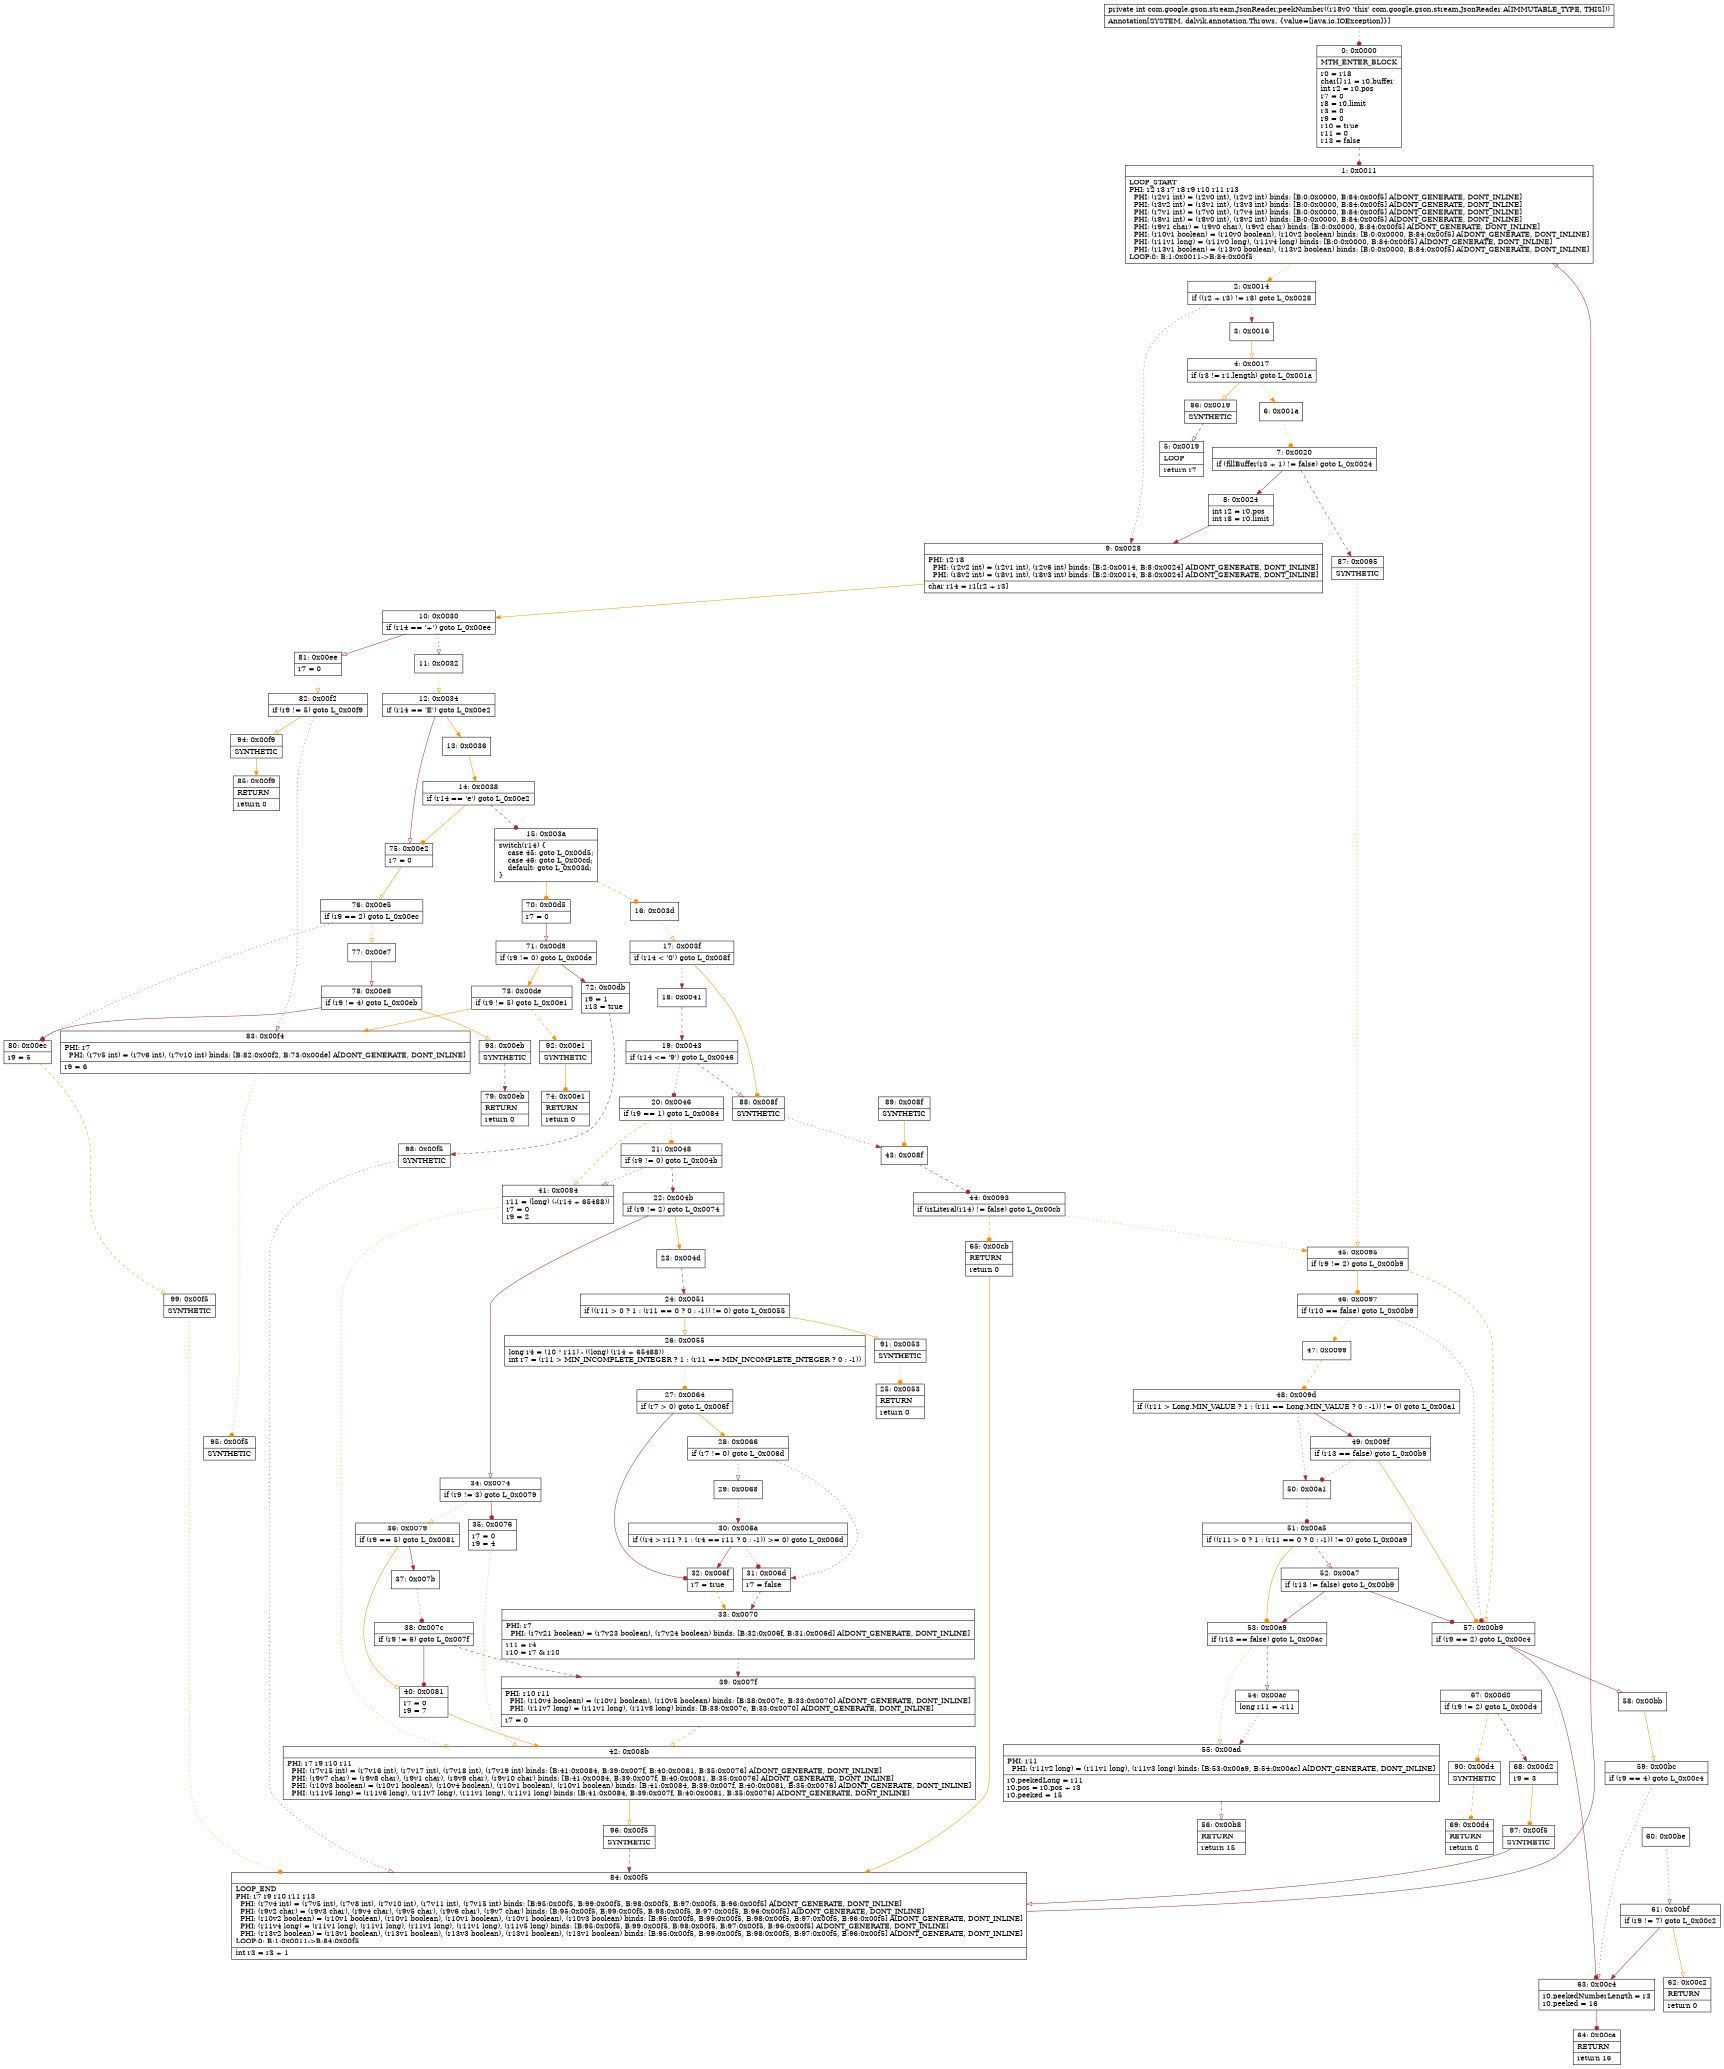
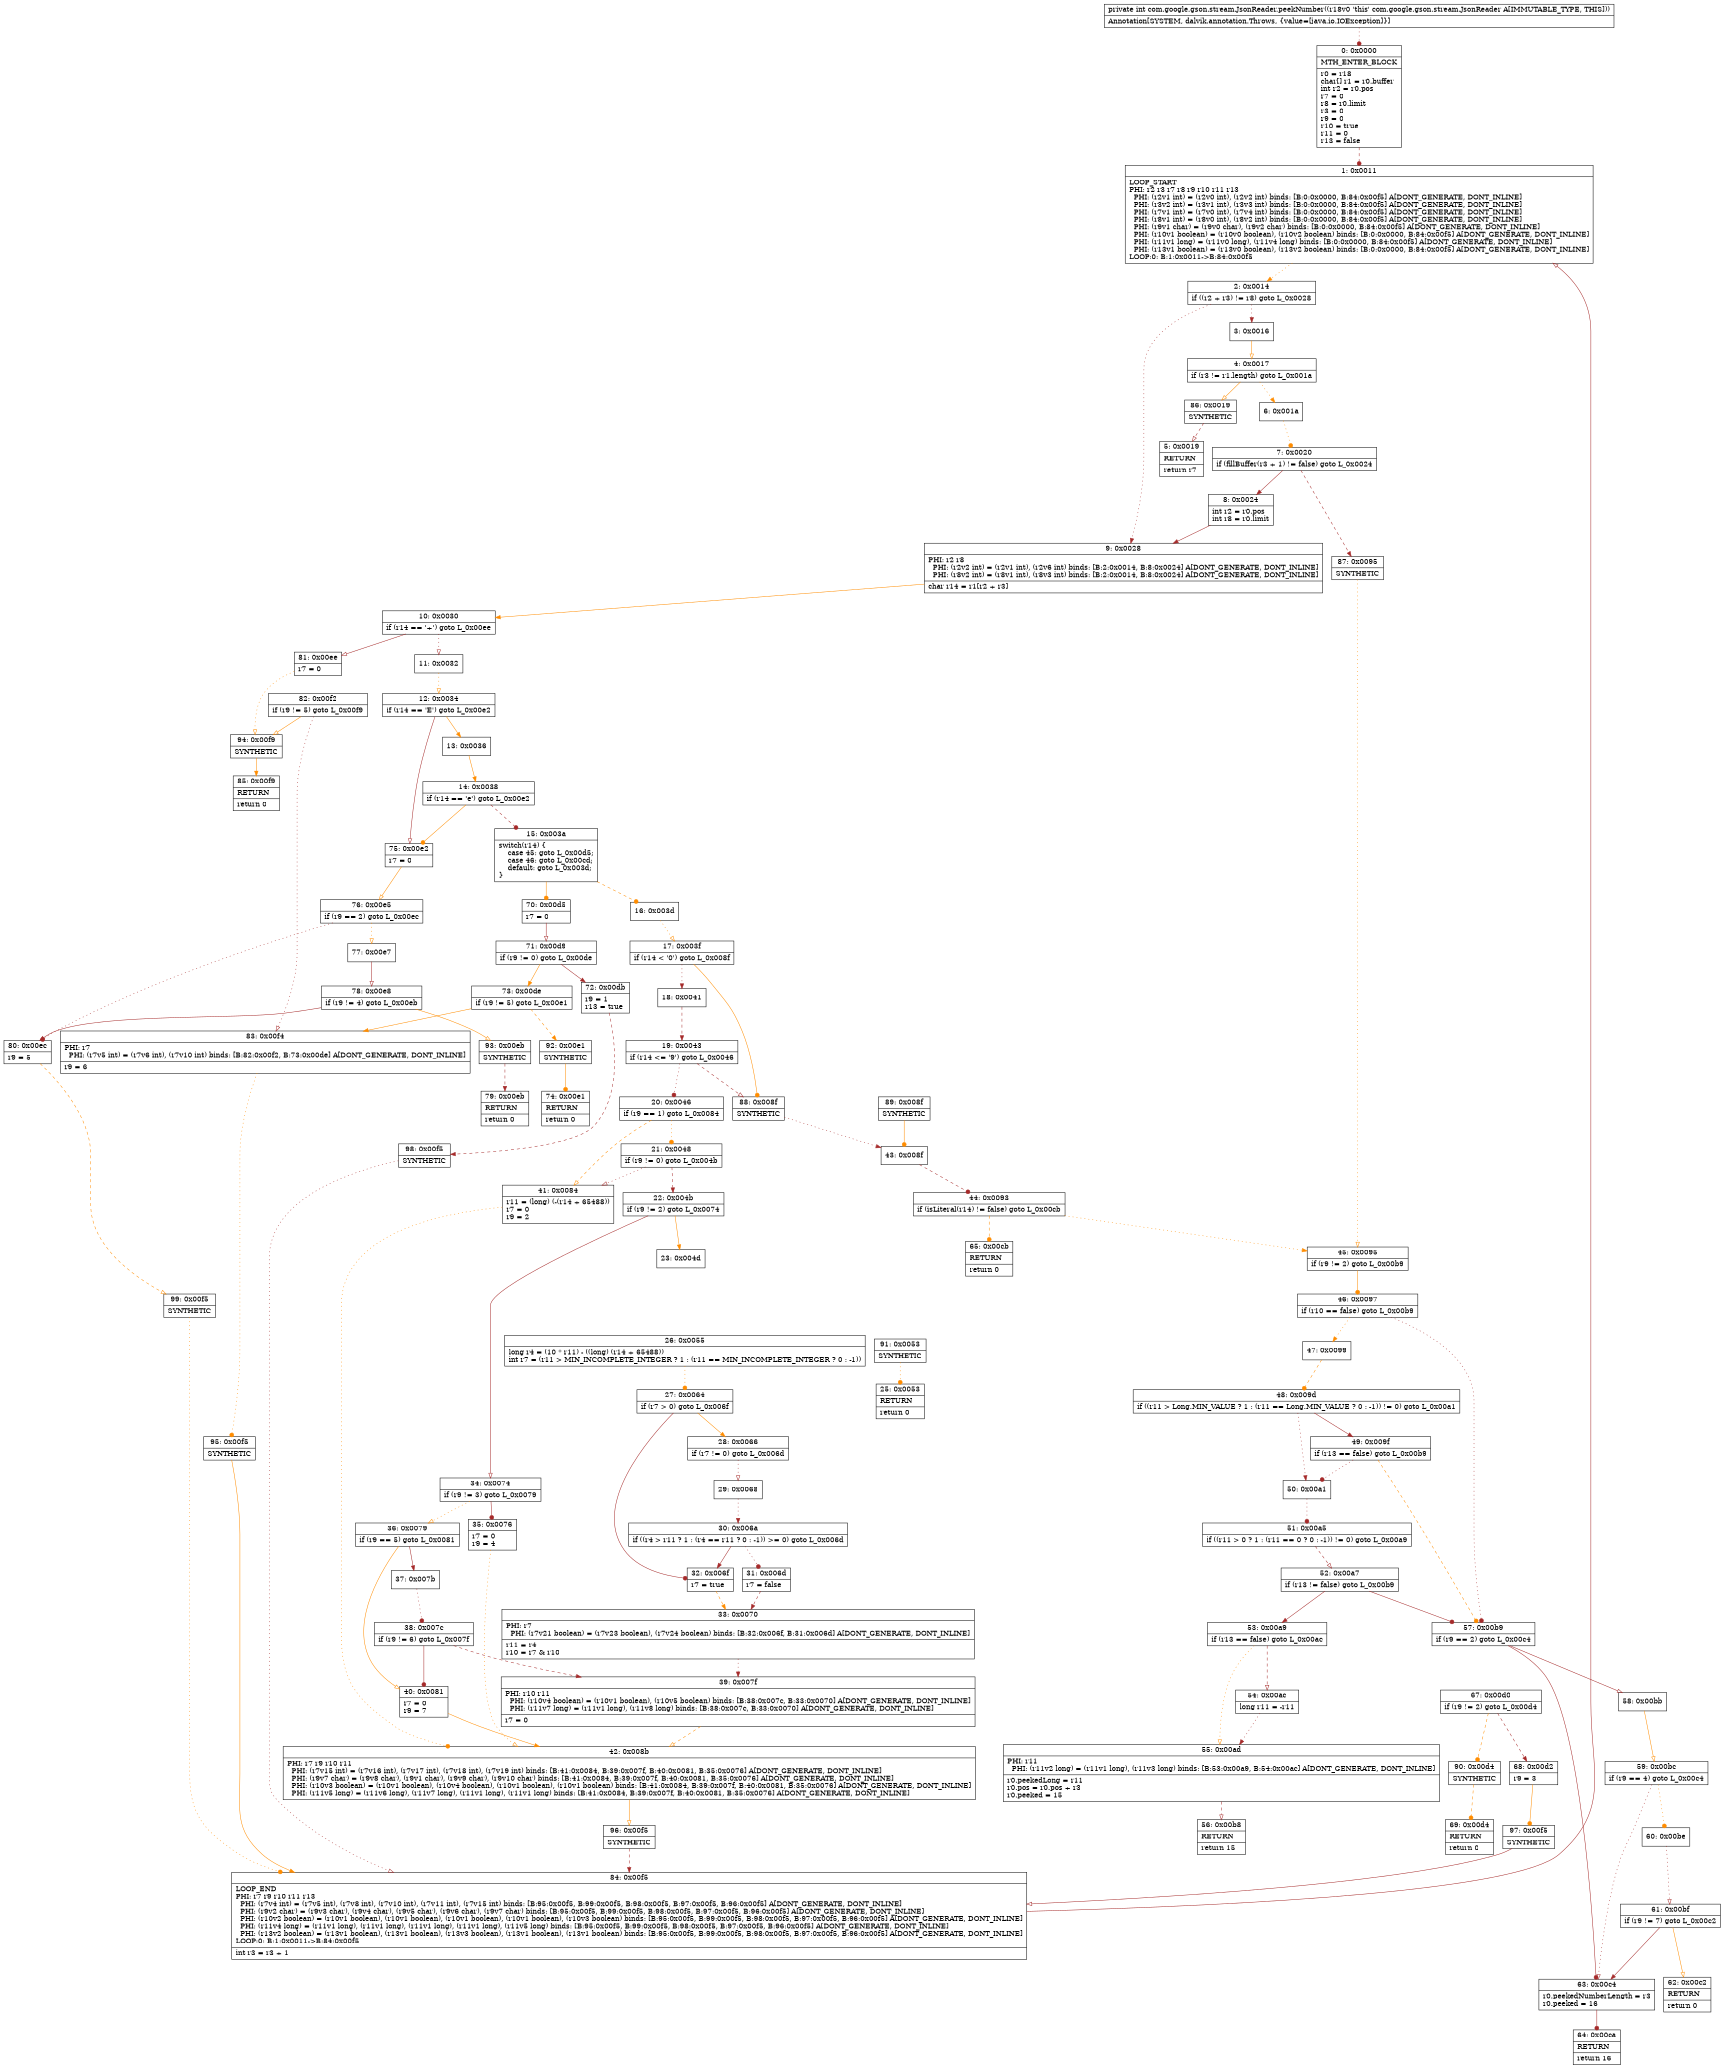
node "5: 0x0019": text "LOOP" -> "RETURN"
edge "81: 0x00ee" -> "82: 0x00f2": now "81: 0x00ee" -> "94: 0x00f9"
node "24: 0x0051": removed
edge "45: 0x0095" -> "57: 0x00b9": removed
edge "41: 0x0084" -> "42: 0x008b": arrowhead onormal -> dot
edge "28: 0x0066" -> "31: 0x006d": removed
edge "49: 0x009f" -> "57: 0x00b9": style solid -> dashed
edge "51: 0x00a5" -> "53: 0x00a9": removed
edge "65: 0x00cb" -> "84: 0x00f5": now "95: 0x00f5" -> "84: 0x00f5"
edge "59: 0x00bc" -> "60: 0x00be": added
